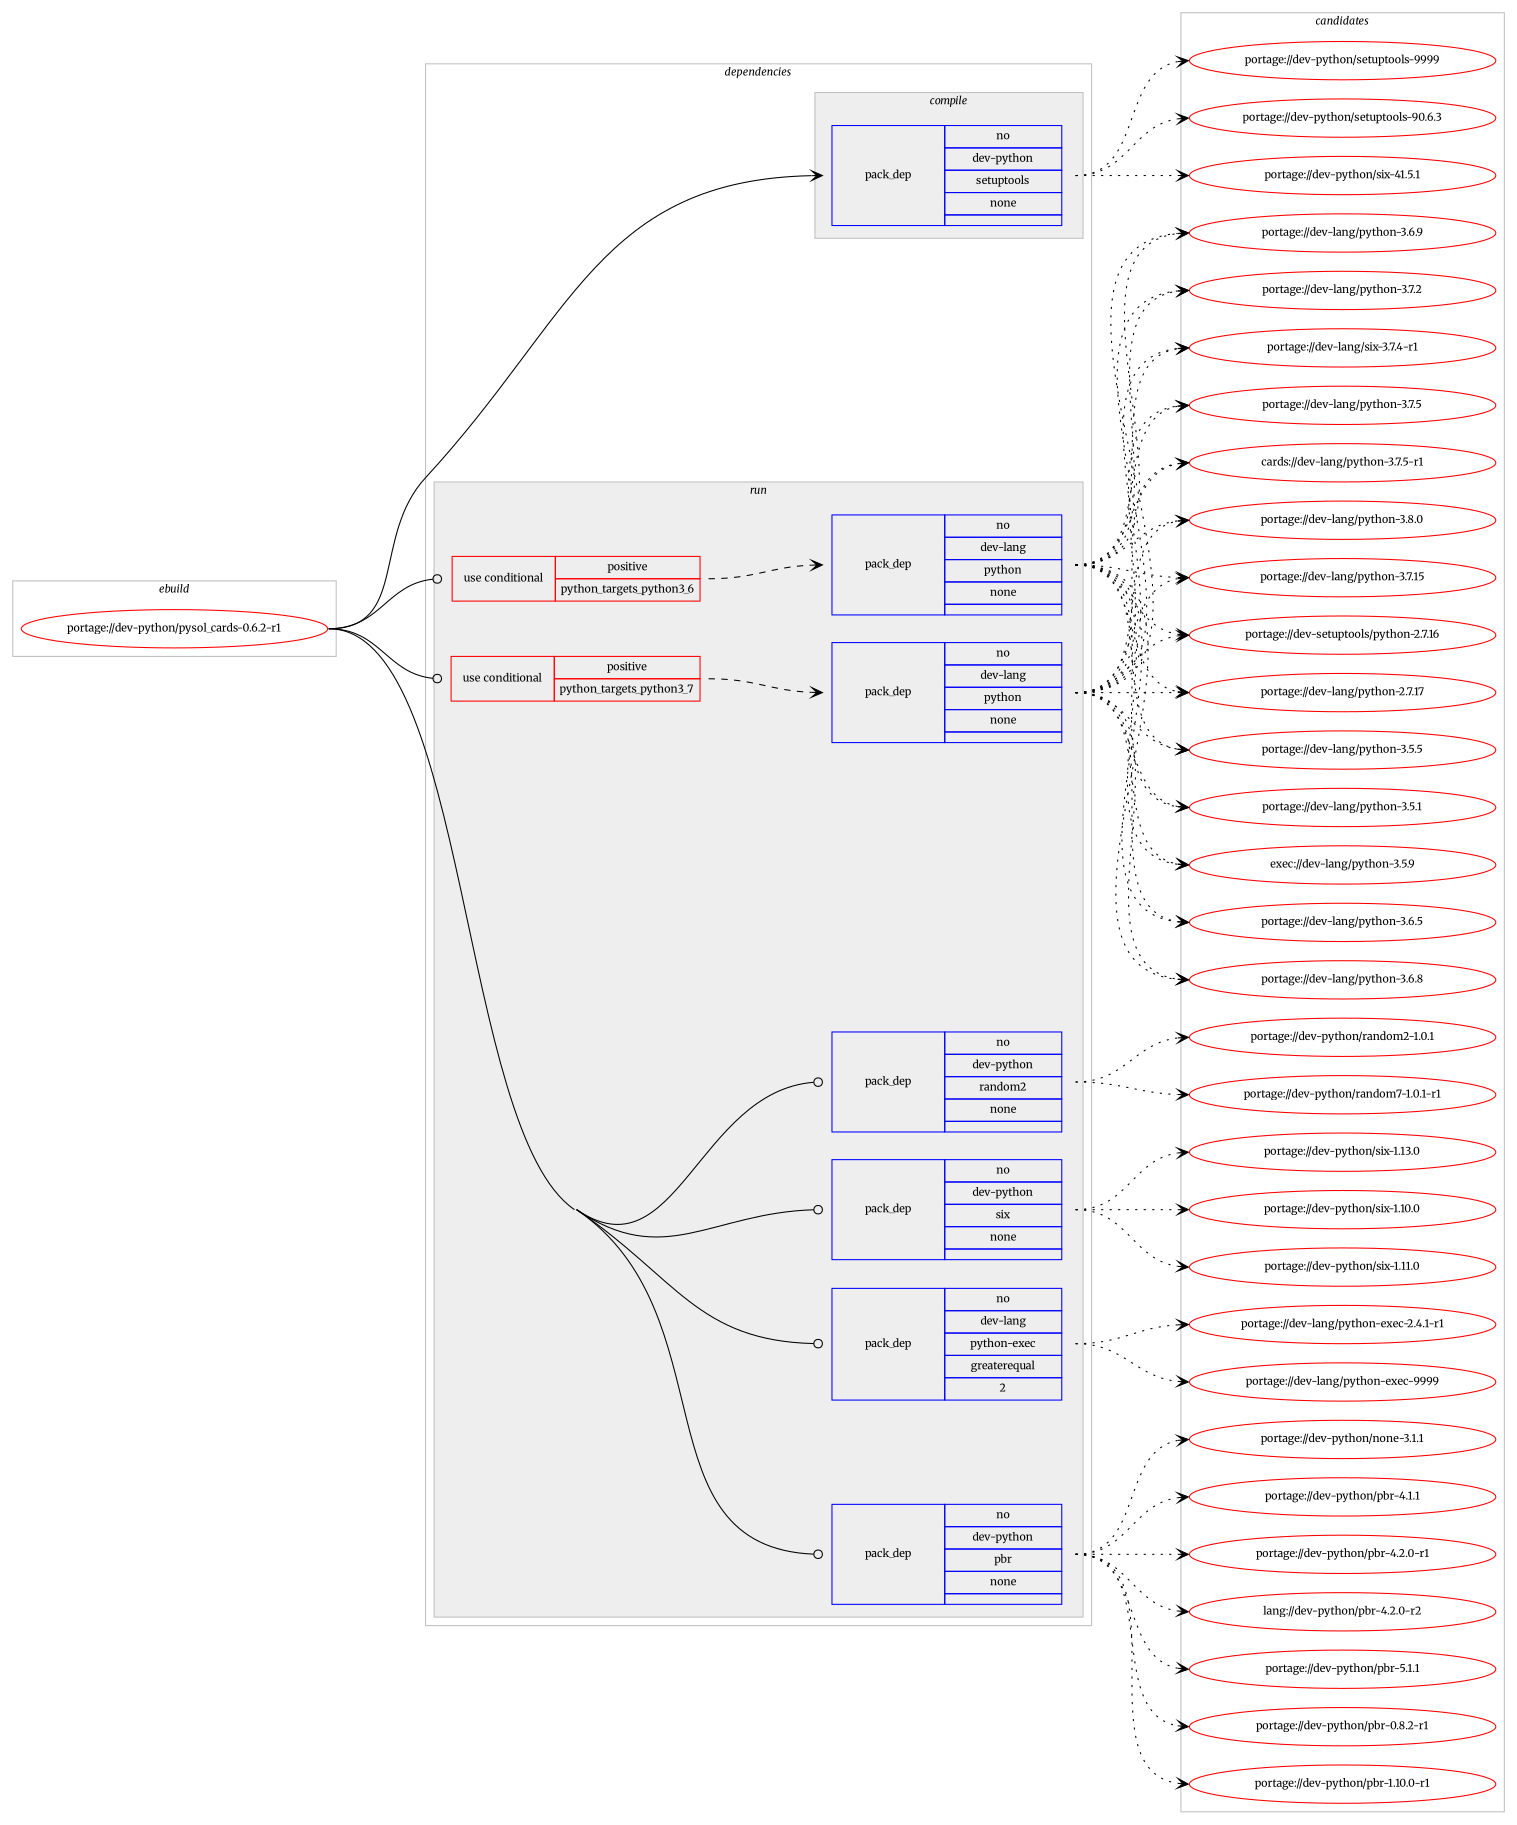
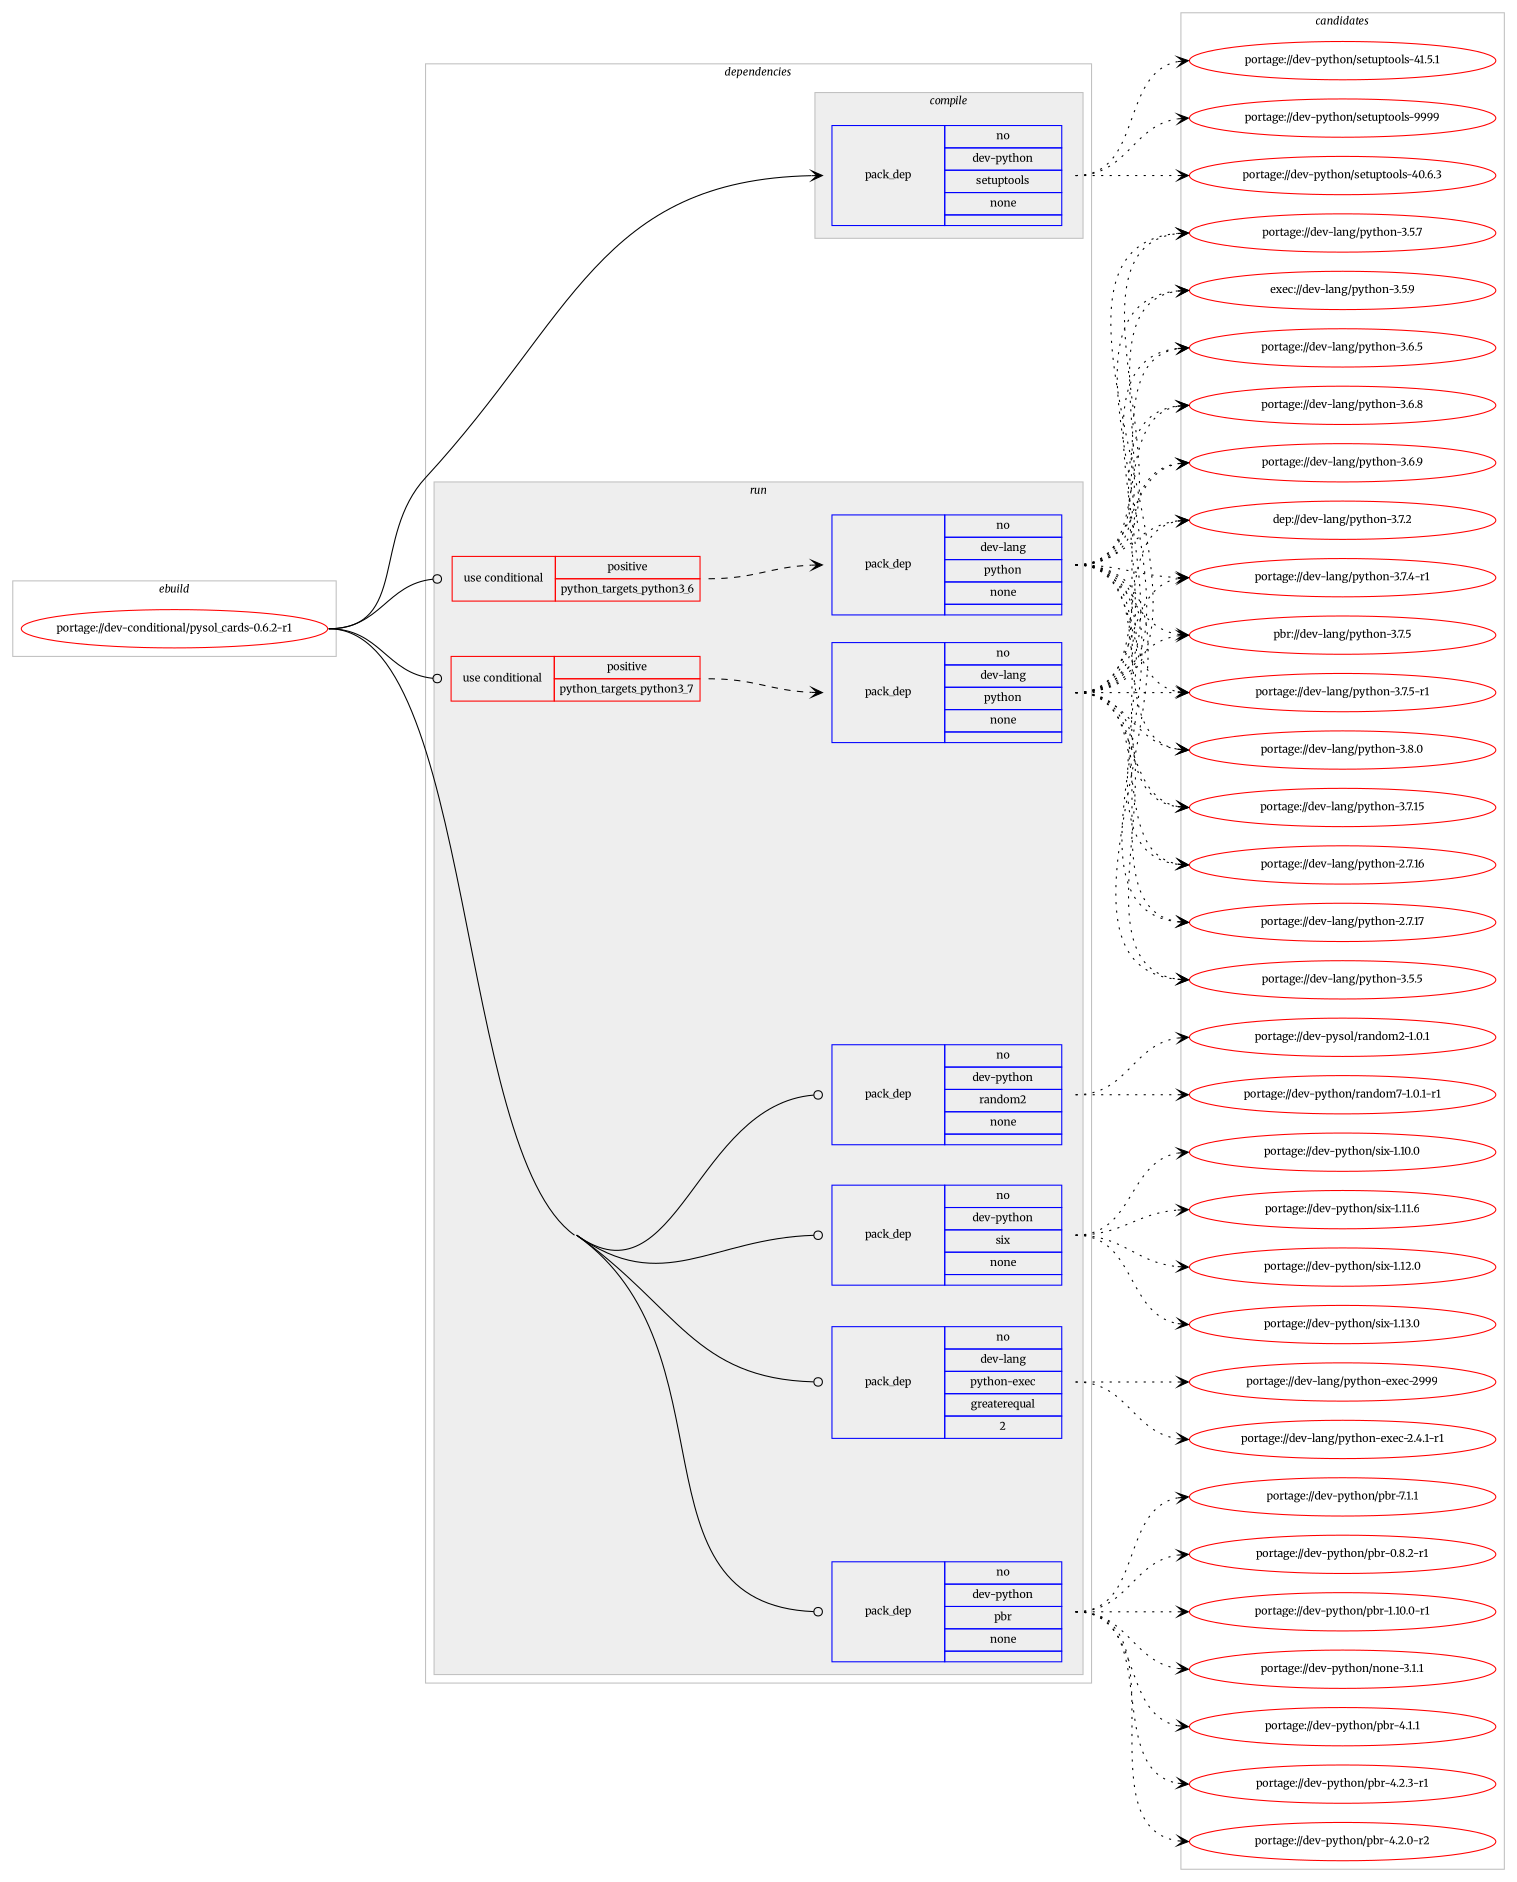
node "portage://dev-python/setuptools-90.6.3": label "portage://dev-python/setuptools-90.6.3" -> "portage://dev-python/setuptools-40.6.3"
node "portage://dev-python/six-41.5.1": label "portage://dev-python/six-41.5.1" -> "portage://dev-python/setuptools-41.5.1"
node "portage://dev-lang/python-3.7.2": label "portage://dev-lang/python-3.7.2" -> "dep://dev-lang/python-3.7.2"
node "portage://dev-lang/six-3.7.4-r1": label "portage://dev-lang/six-3.7.4-r1" -> "portage://dev-lang/python-3.7.4-r1"
node "portage://dev-lang/python-3.7.5": label "portage://dev-lang/python-3.7.5" -> "pbr://dev-lang/python-3.7.5"
node "cards://dev-lang/python-3.7.5-r1": label "cards://dev-lang/python-3.7.5-r1" -> "portage://dev-lang/python-3.7.5-r1"
node "portage://dev-python/pysol_cards-0.6.2-r1": label "portage://dev-python/pysol_cards-0.6.2-r1" -> "portage://dev-conditional/pysol_cards-0.6.2-r1"
node "portage://dev-setuptools/python-2.7.16": label "portage://dev-setuptools/python-2.7.16" -> "portage://dev-lang/python-2.7.16"
node "portage://dev-lang/python-3.5.1": label "portage://dev-lang/python-3.5.1" -> "portage://dev-lang/python-3.5.7"
node "portage://dev-python/random2-1.0.1": label "portage://dev-python/random2-1.0.1" -> "portage://dev-pysol/random2-1.0.1"
node "portage://dev-python/six-1.12.0": added
node "portage://dev-python/six-1.11.0": label "portage://dev-python/six-1.11.0" -> "portage://dev-python/six-1.11.6"
node "portage://dev-lang/python-exec-9999": label "portage://dev-lang/python-exec-9999" -> "portage://dev-lang/python-exec-2999"
node "portage://dev-python/pbr-4.2.0-r1": label "portage://dev-python/pbr-4.2.0-r1" -> "portage://dev-python/pbr-4.2.3-r1"
node "lang://dev-python/pbr-4.2.0-r2": label "lang://dev-python/pbr-4.2.0-r2" -> "portage://dev-python/pbr-4.2.0-r2"
node "portage://dev-python/pbr-5.1.1": label "portage://dev-python/pbr-5.1.1" -> "portage://dev-python/pbr-7.1.1"
